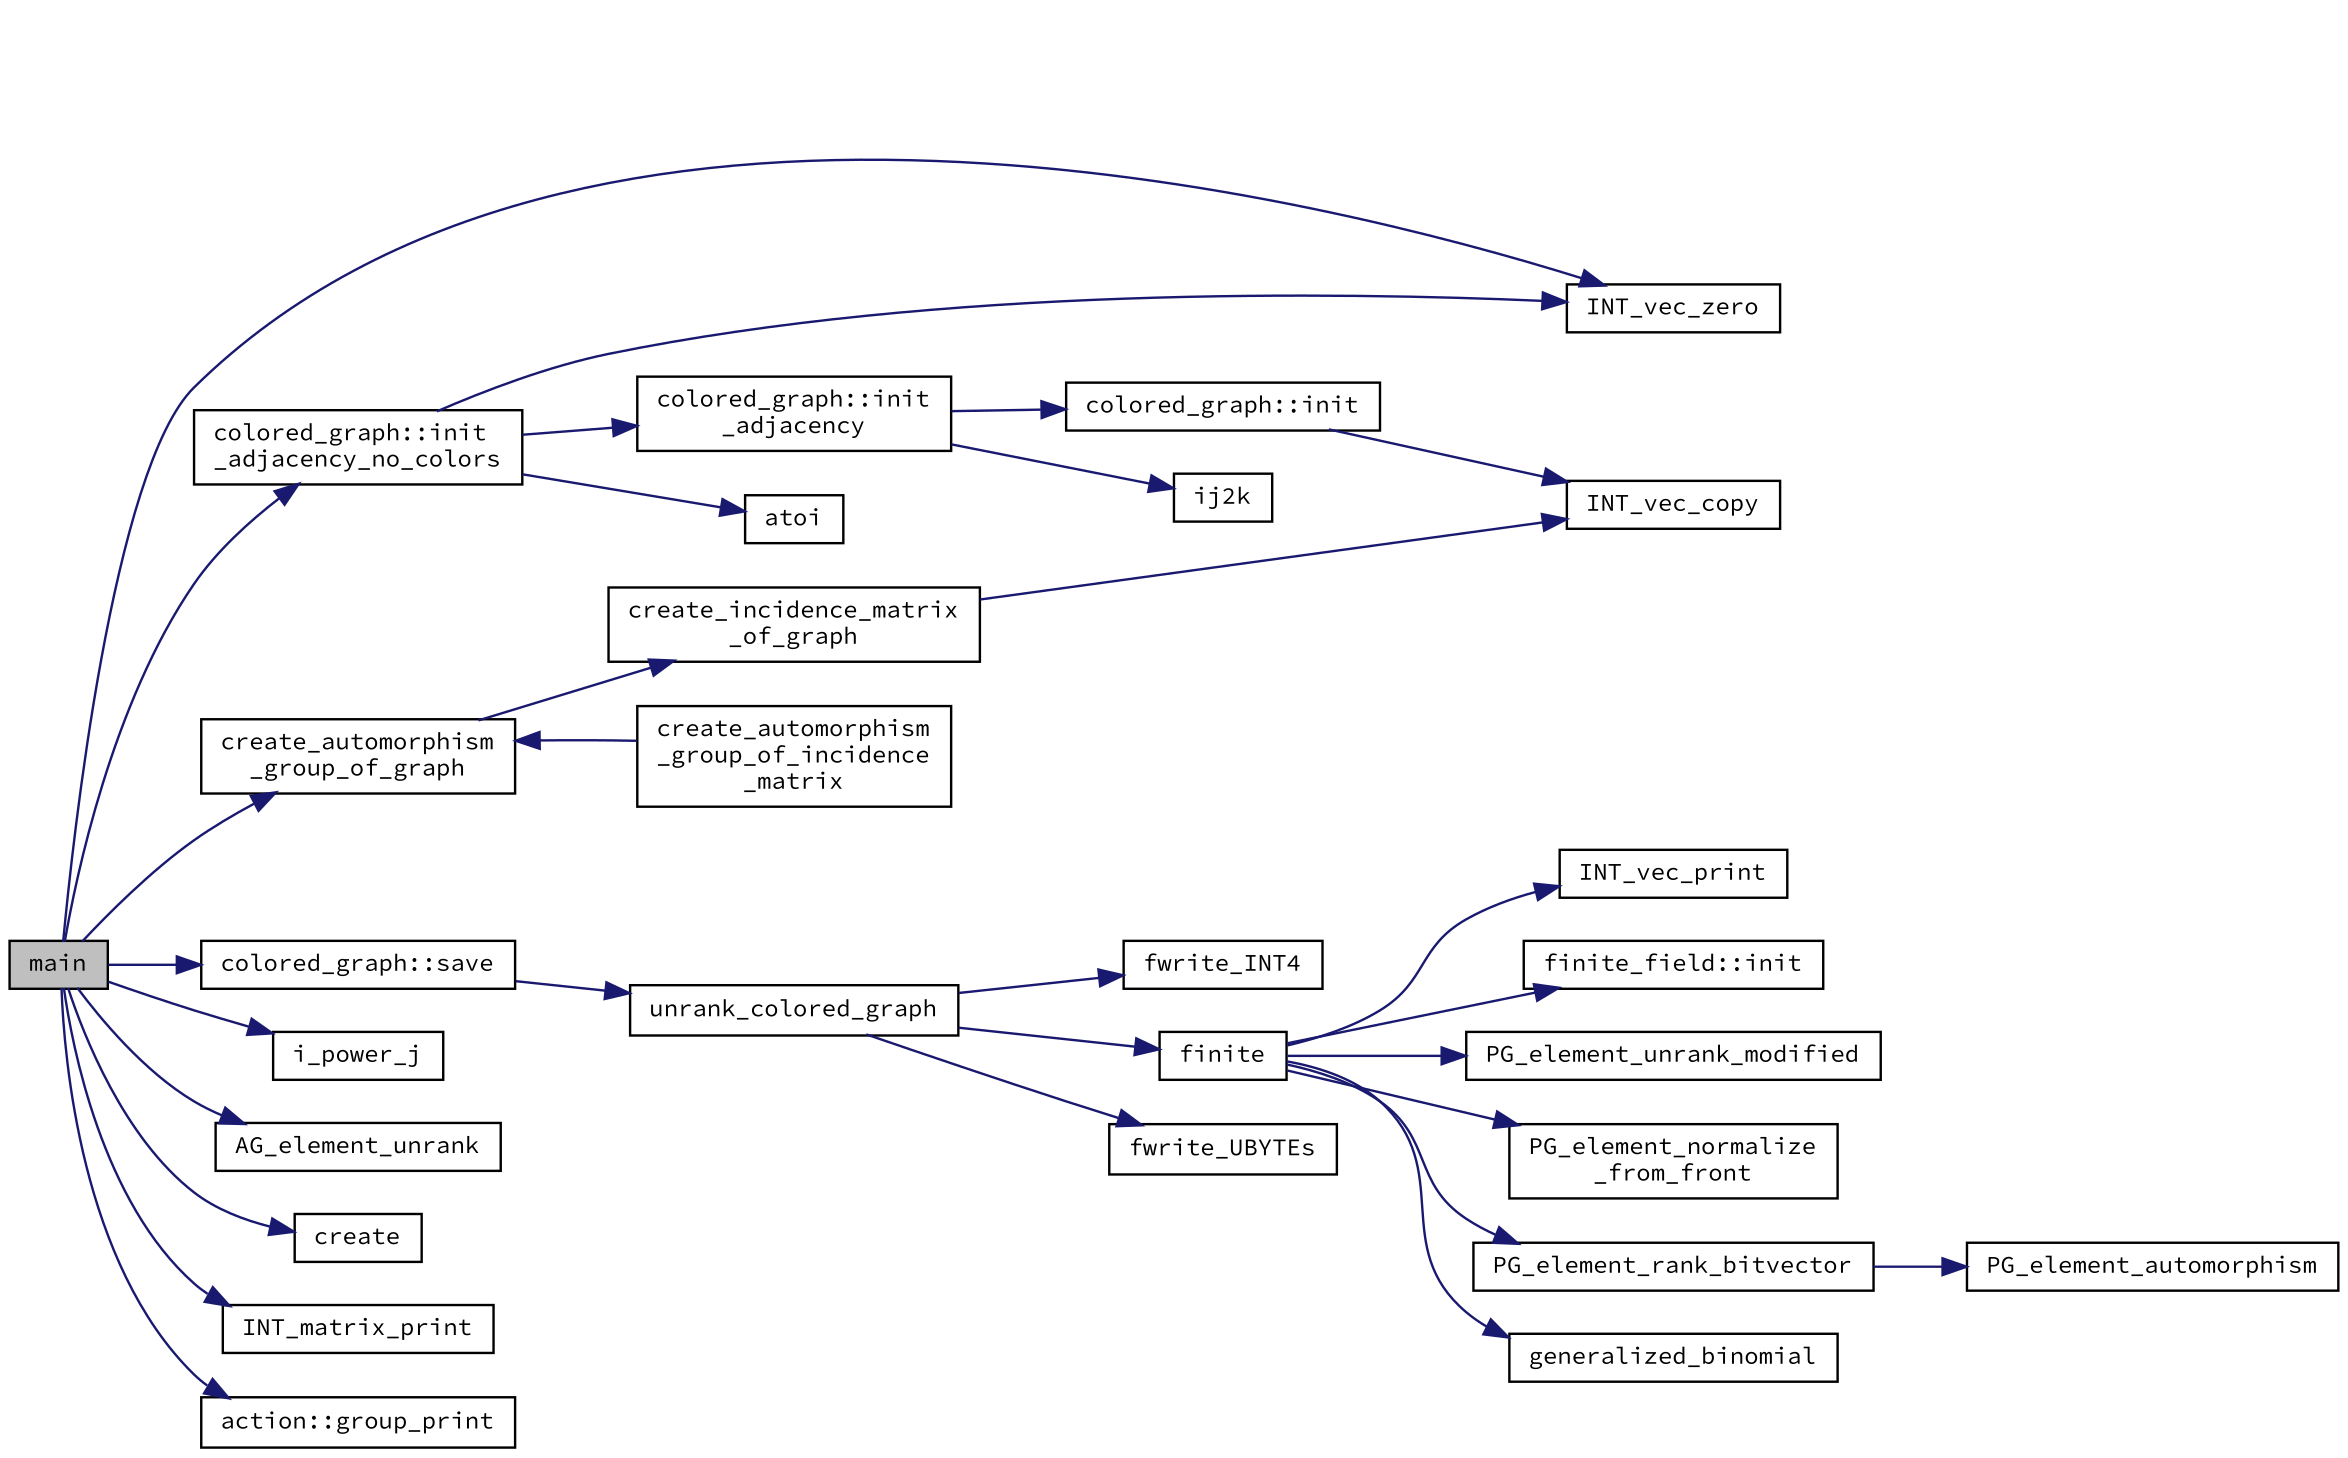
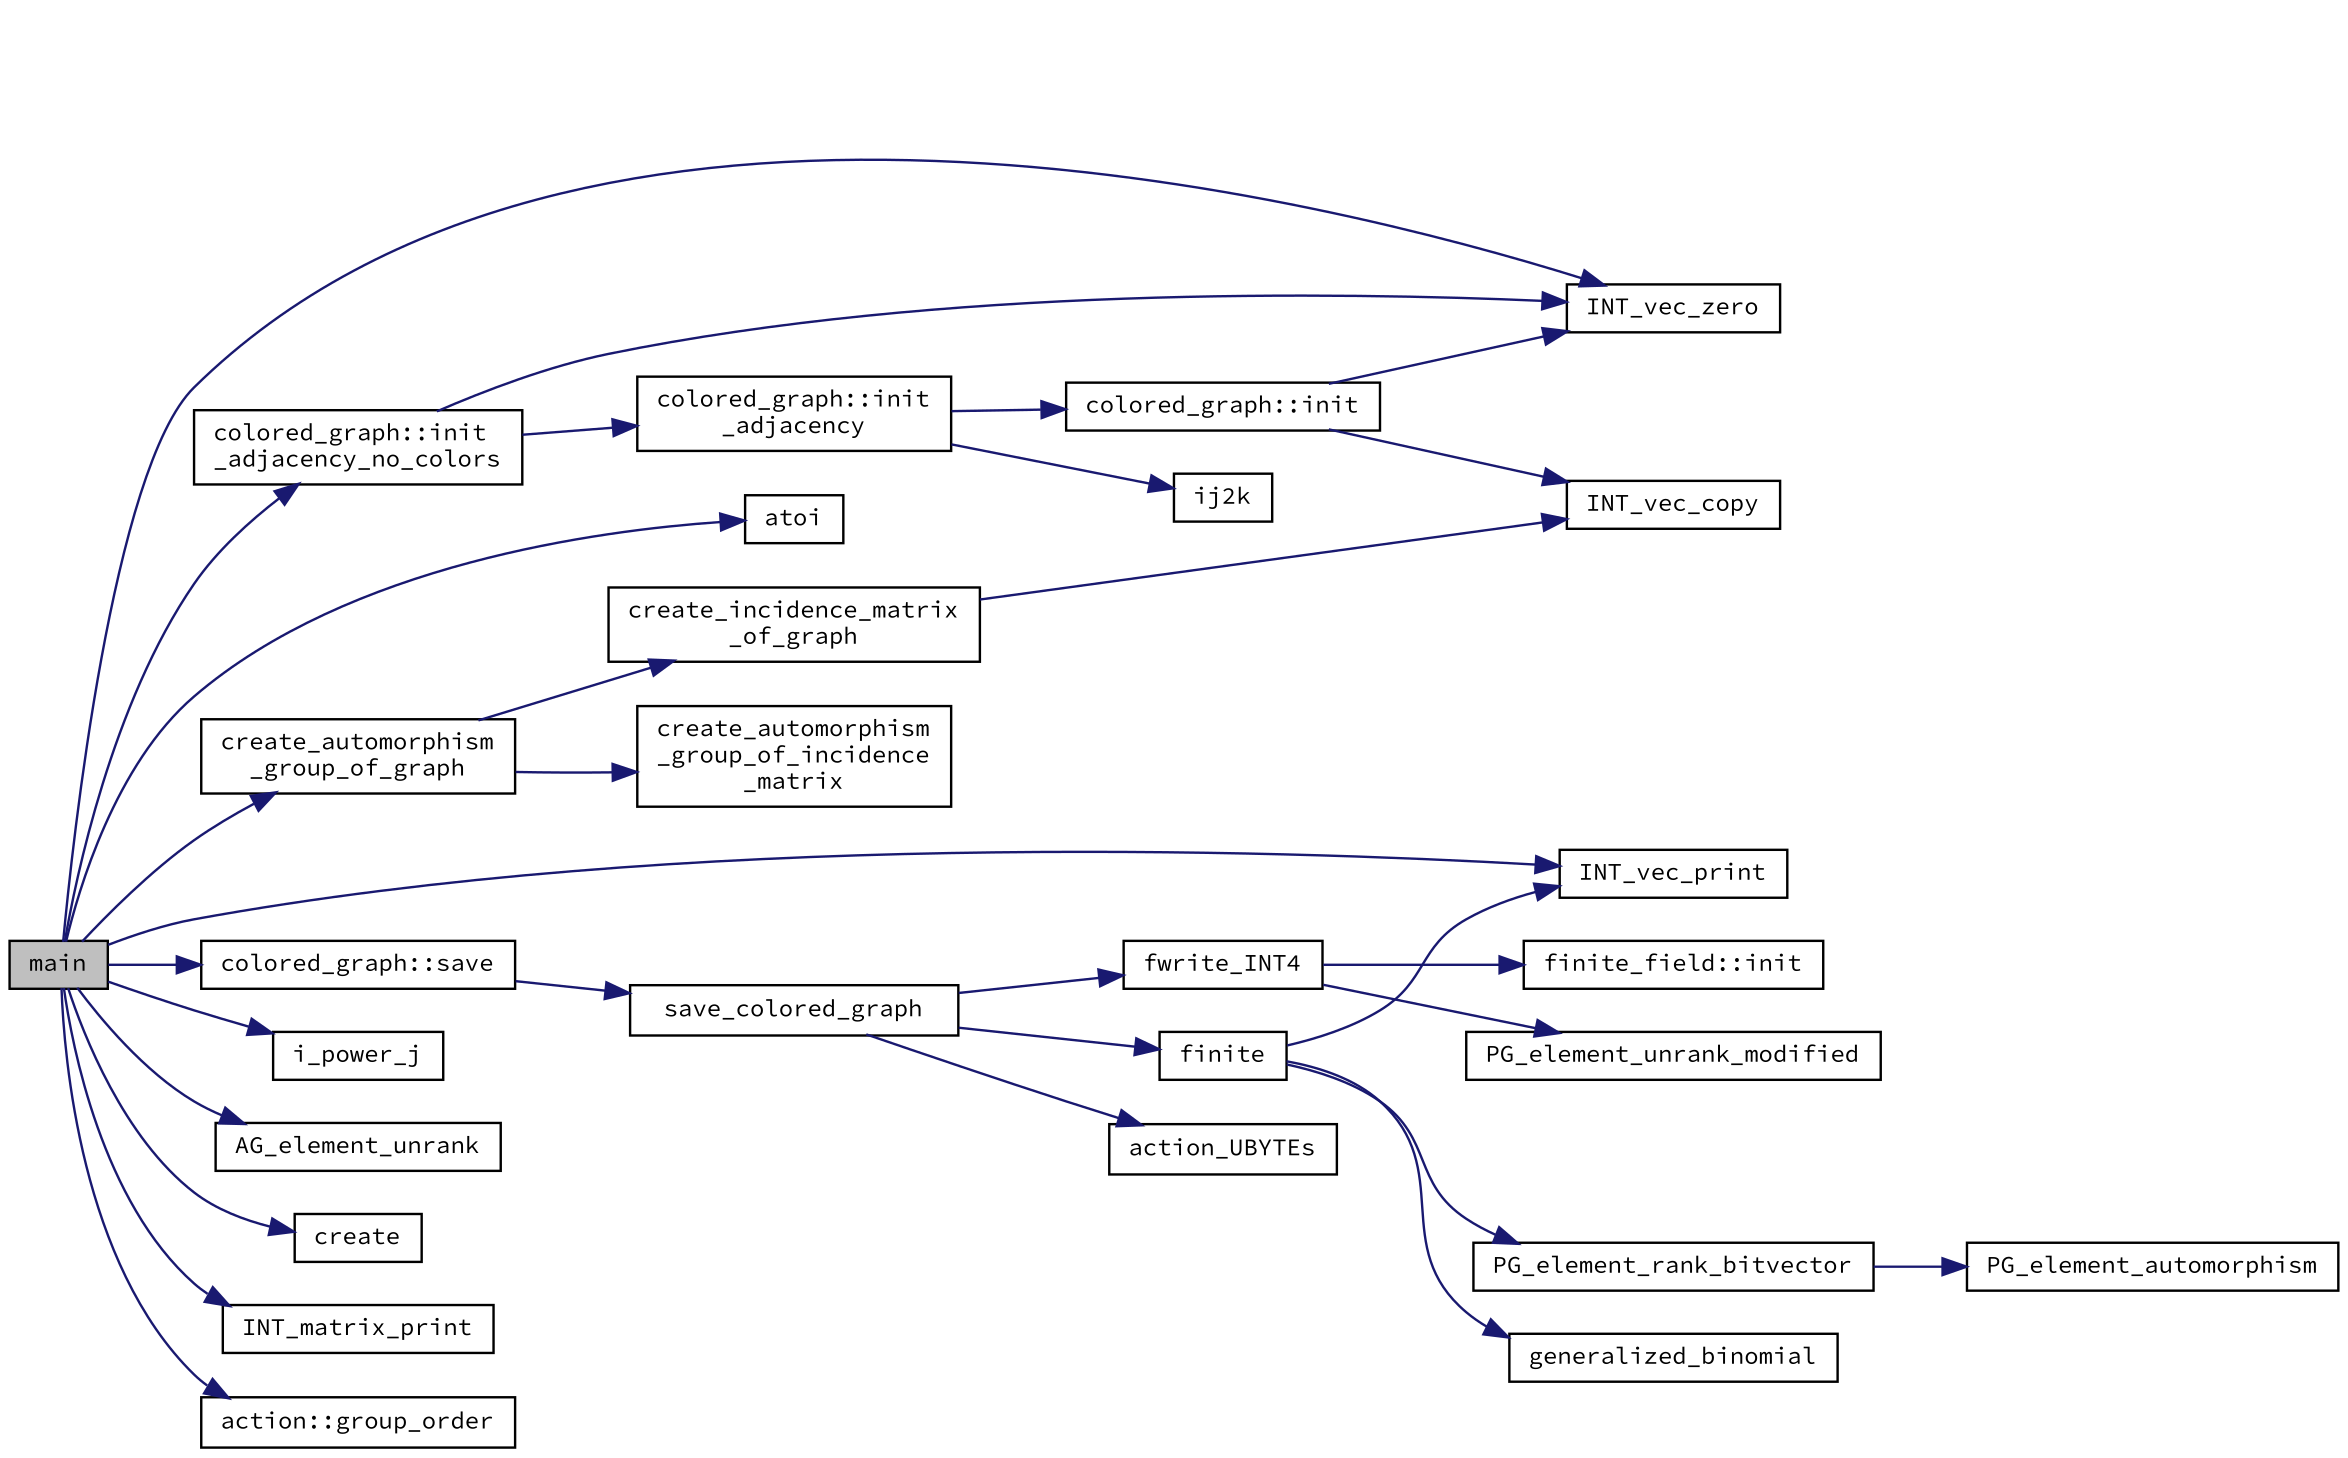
edge "colored_graph::init" -> "INT_vec_zero": added
edge "colored_graph::init _adjacency_no_colors" -> "atoi": now "main" -> "atoi"
edge "create_automorphism _group_of_incidence _matrix" -> "create_automorphism _group_of_graph": reversed
edge "main" -> "INT_vec_print": added
node "unrank_colored_graph": label "unrank_colored_graph" -> "save_colored_graph"
edge "finite" -> "finite_field::init": now "fwrite_INT4" -> "finite_field::init"
edge "finite" -> "PG_element_unrank_modified": now "fwrite_INT4" -> "PG_element_unrank_modified"
node "fwrite_UBYTEs": label "fwrite_UBYTEs" -> "action_UBYTEs"
node "PG_element_normalize _from_front": removed
node "action::group_print": label "action::group_print" -> "action::group_order"
